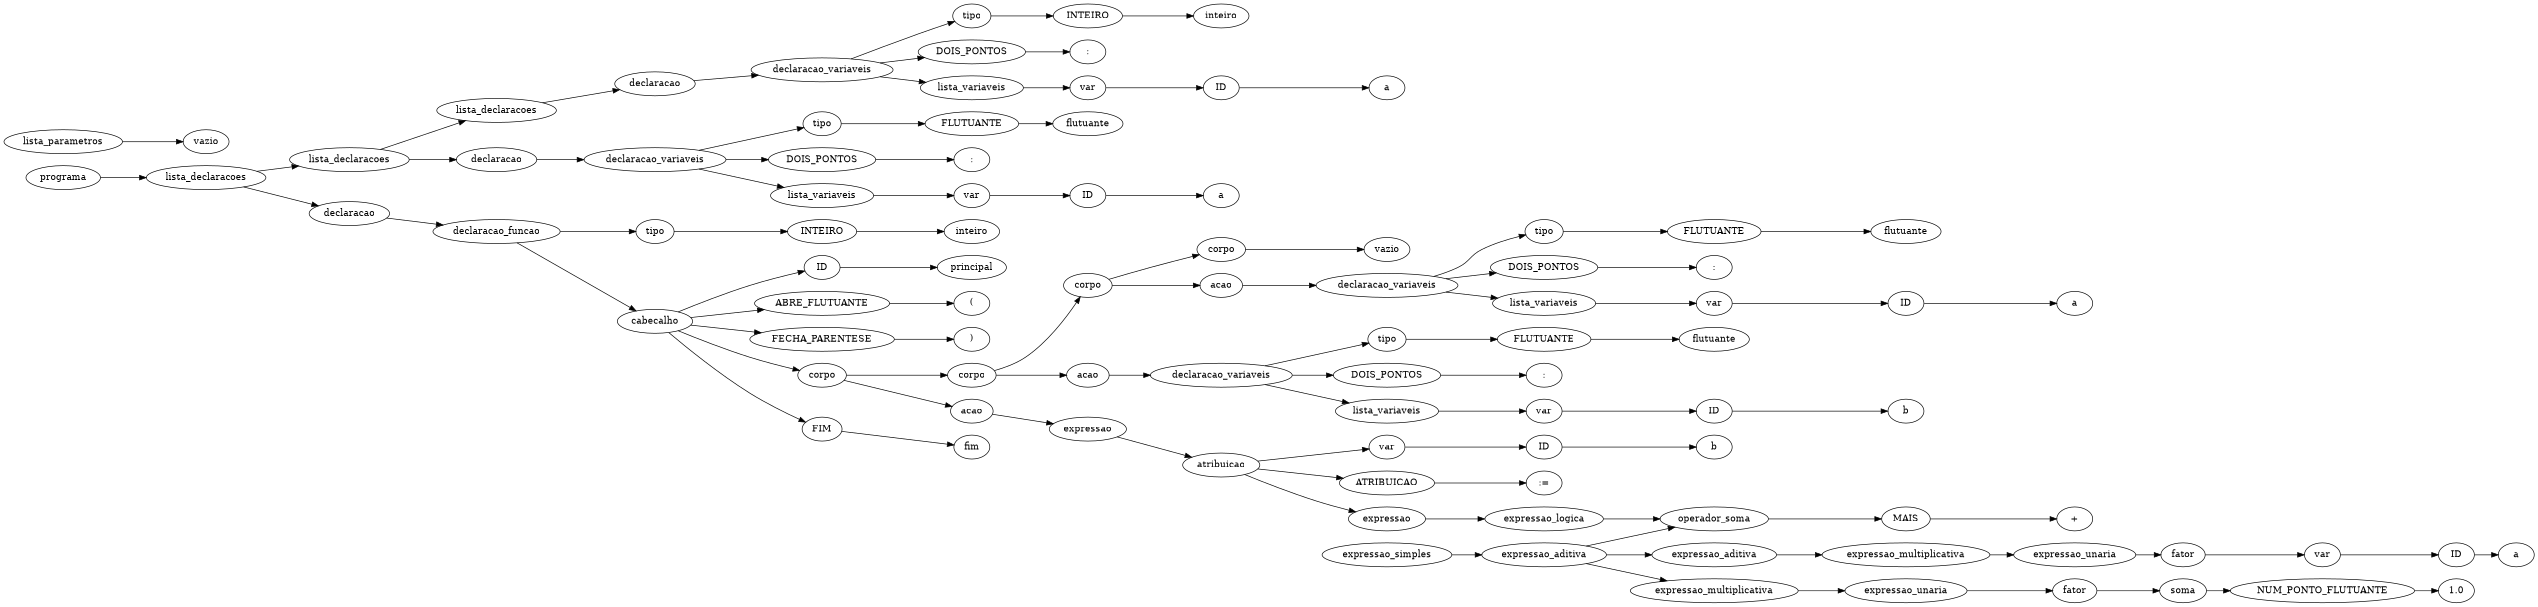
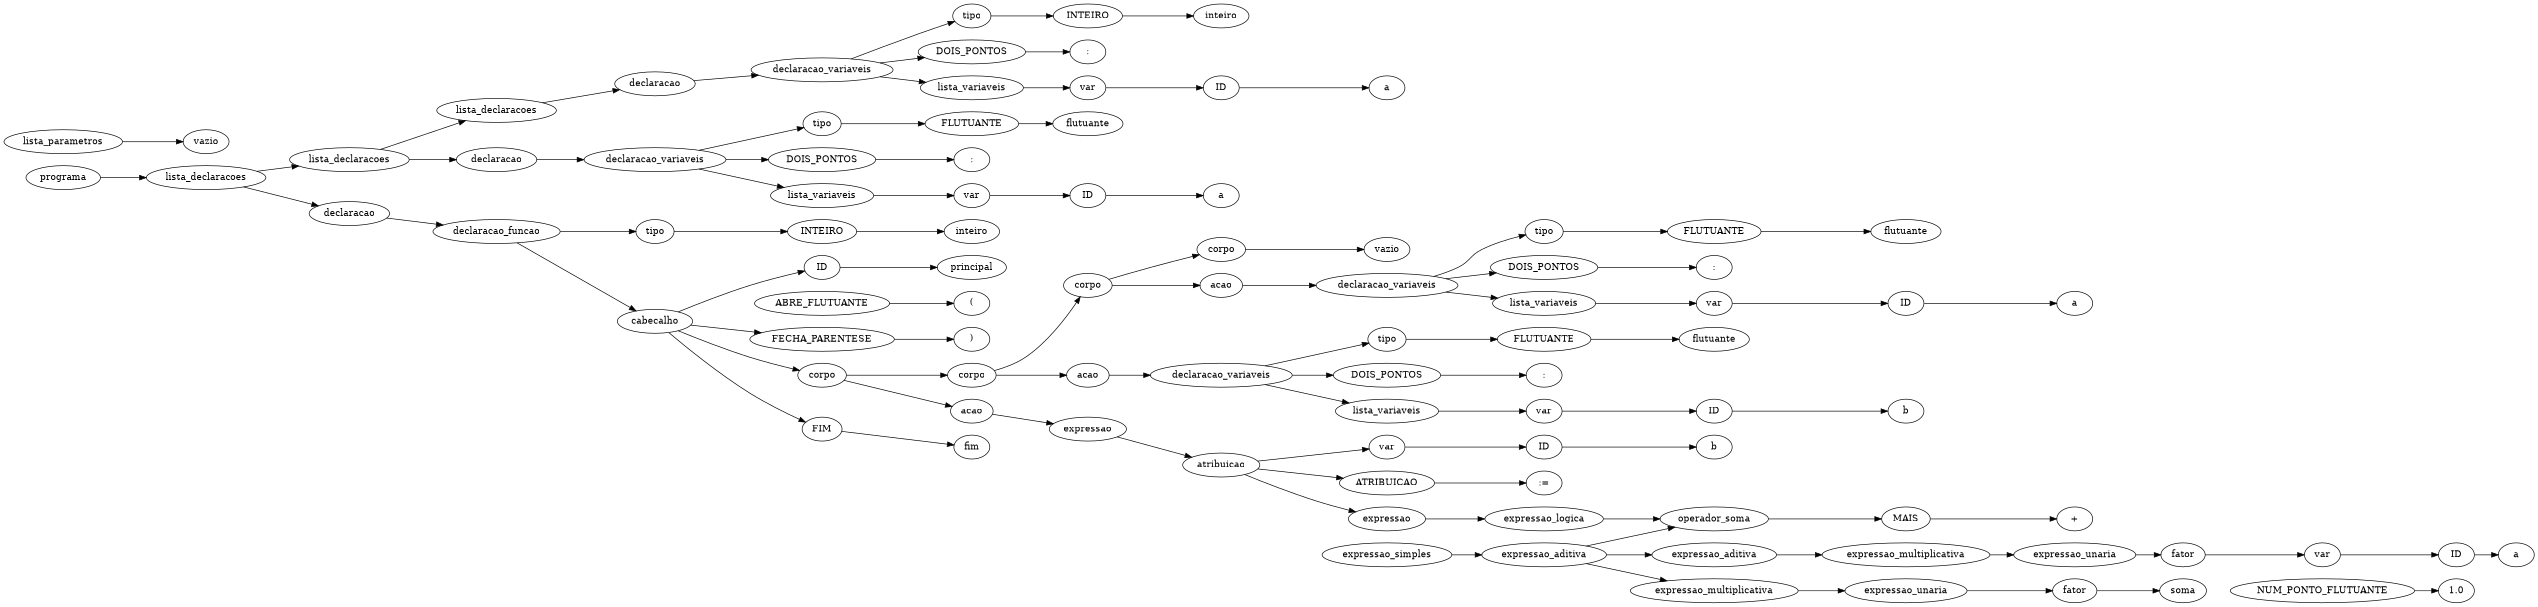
edge "cabecalho" -> "ABRE_FLUTUANTE": removed
edge "soma" -> "NUM_PONTO_FLUTUANTE": removed
